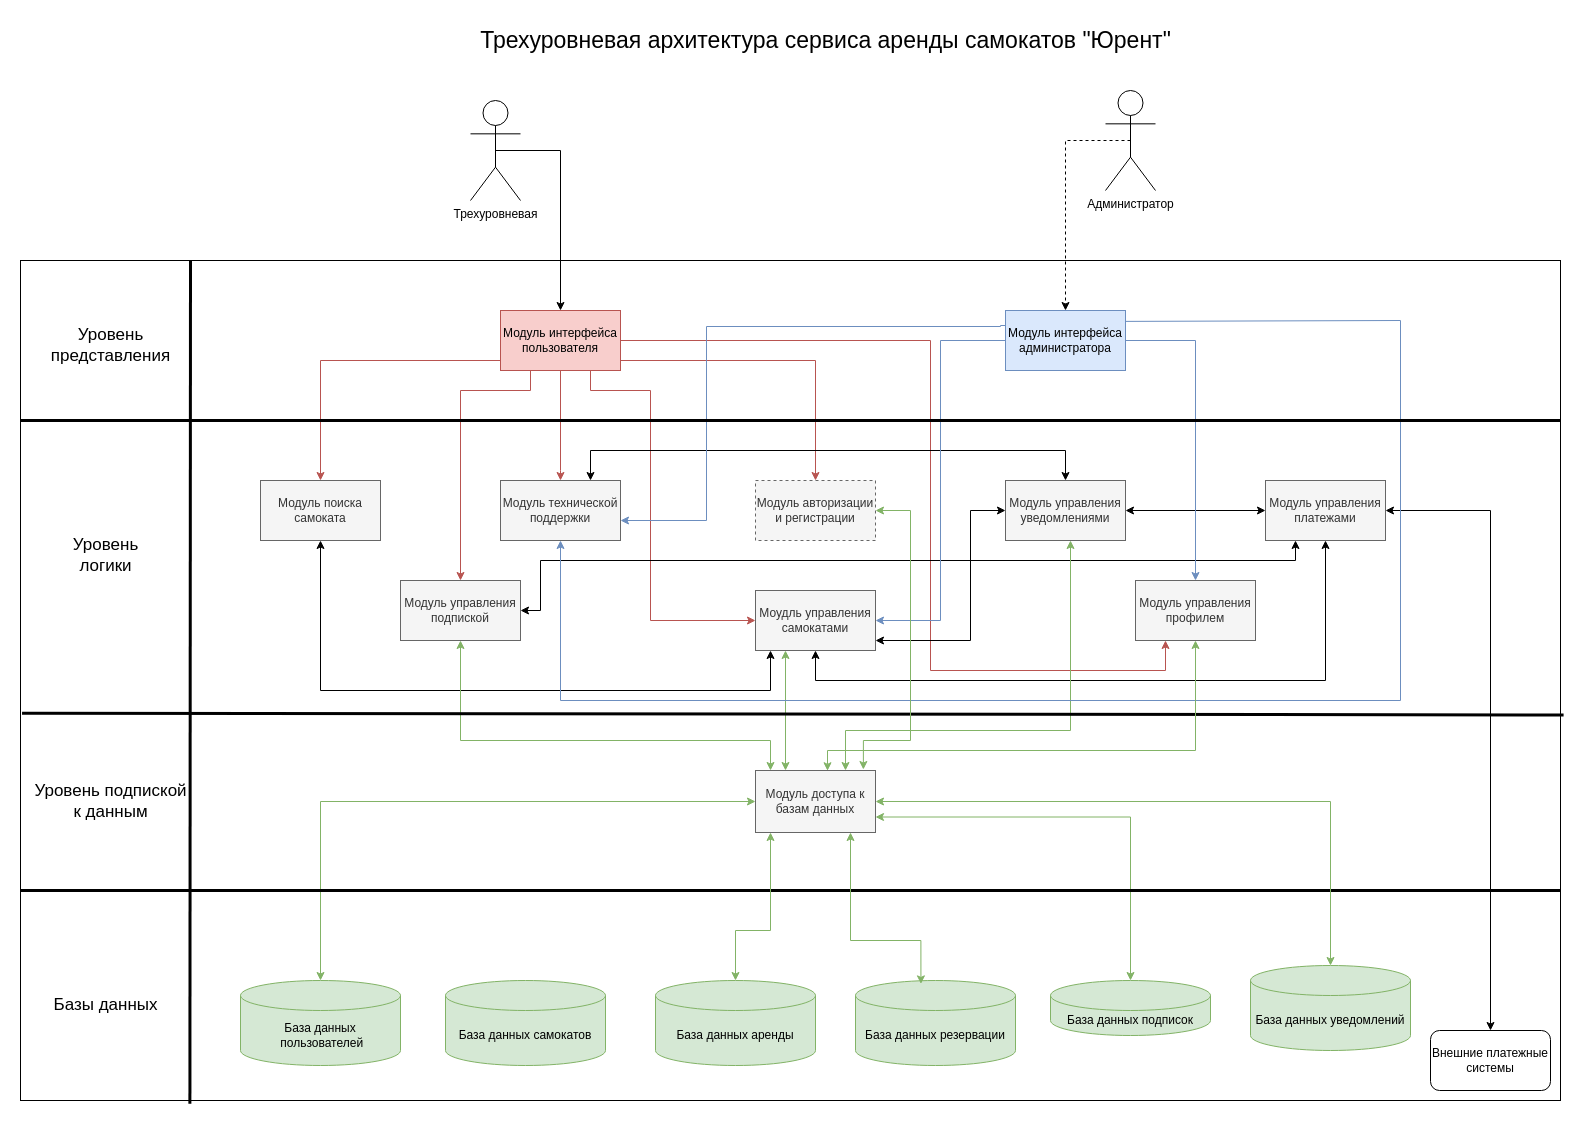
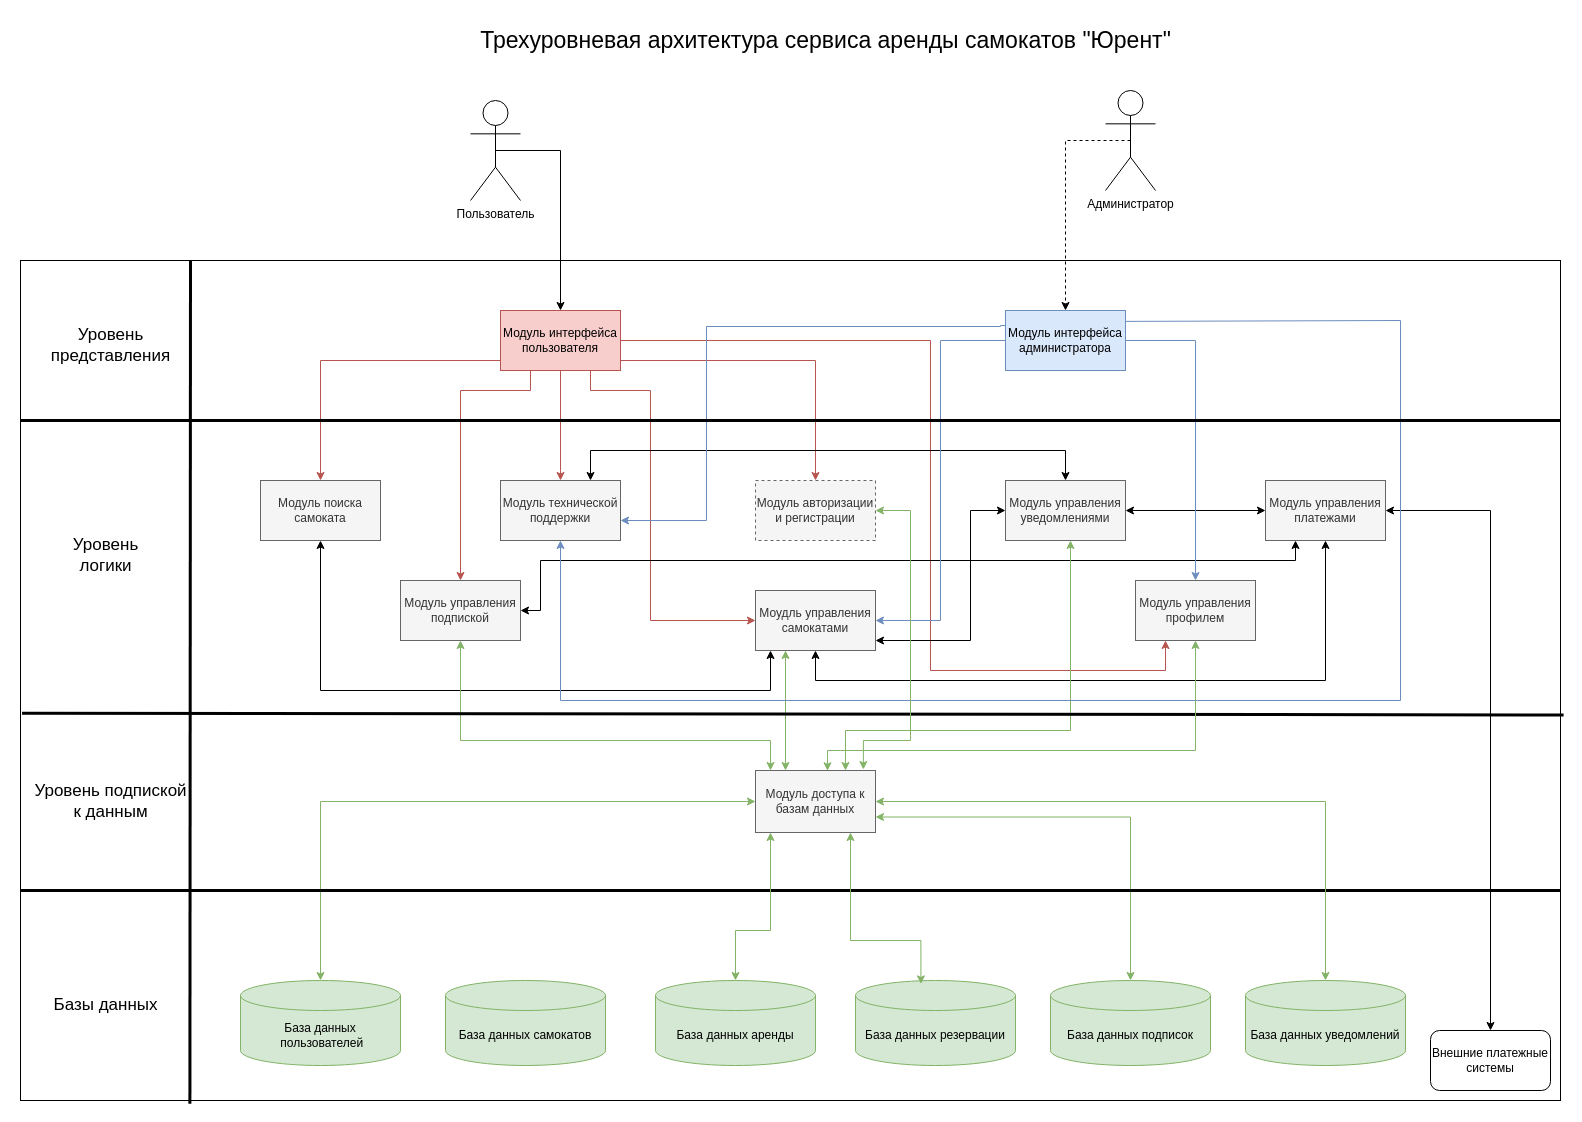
node "Трехуровневая": label "Трехуровневая" -> "Пользователь"
node "База данных подписок": size 160x55 -> 160x85
node "База данных уведомлений": moved (1331, 1008) -> (1326, 1023)
